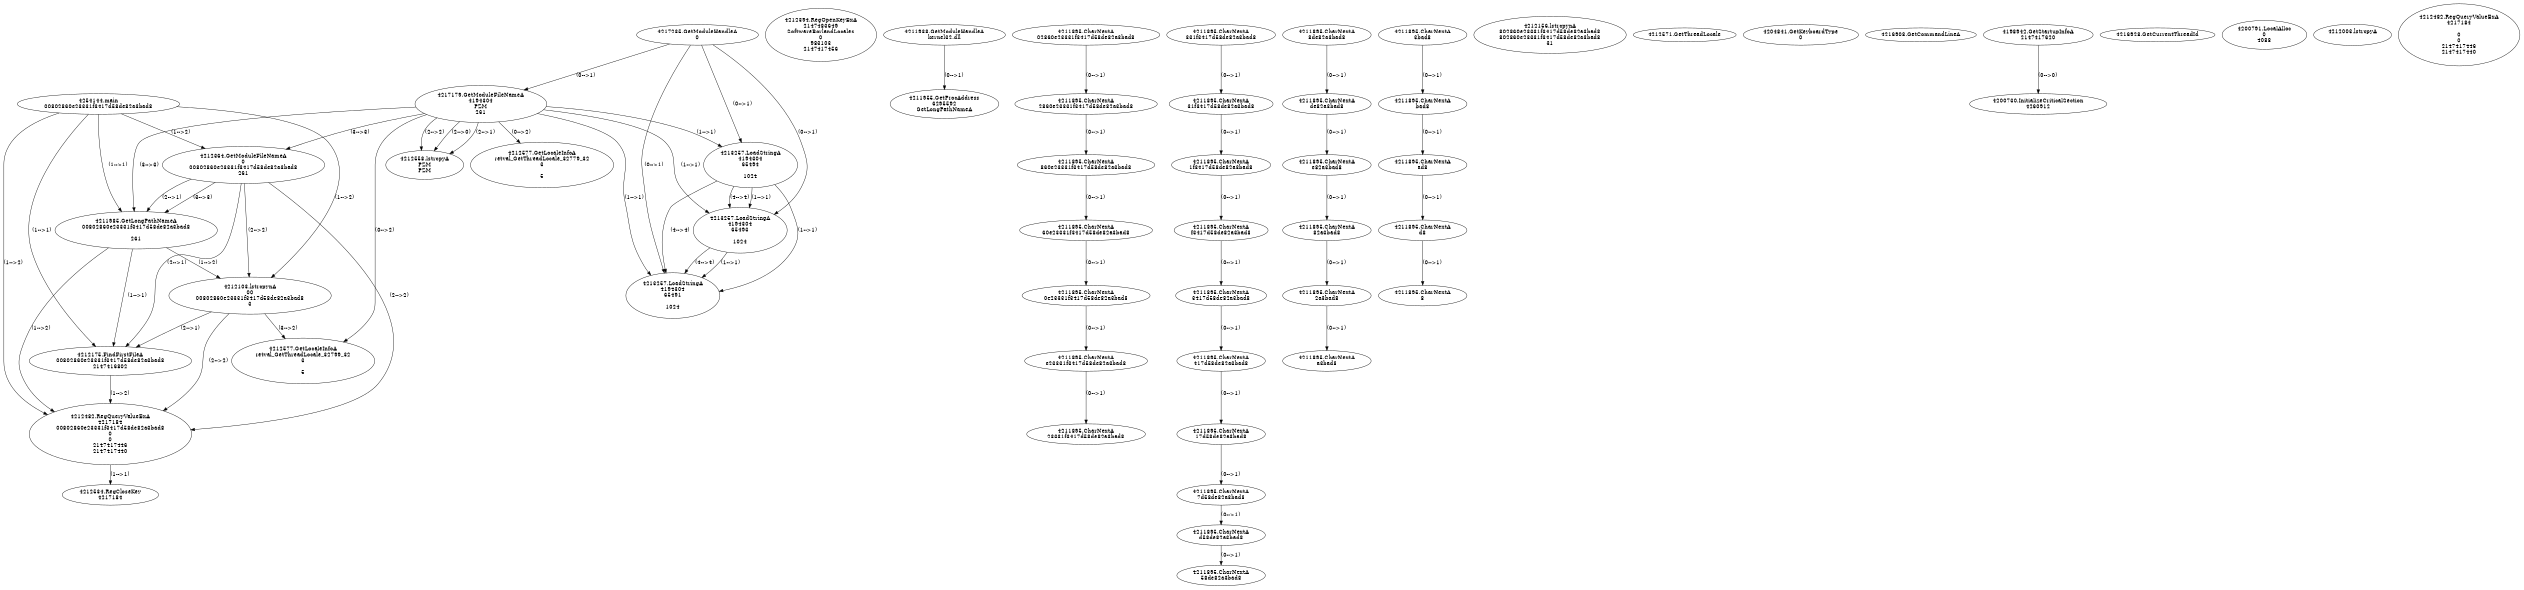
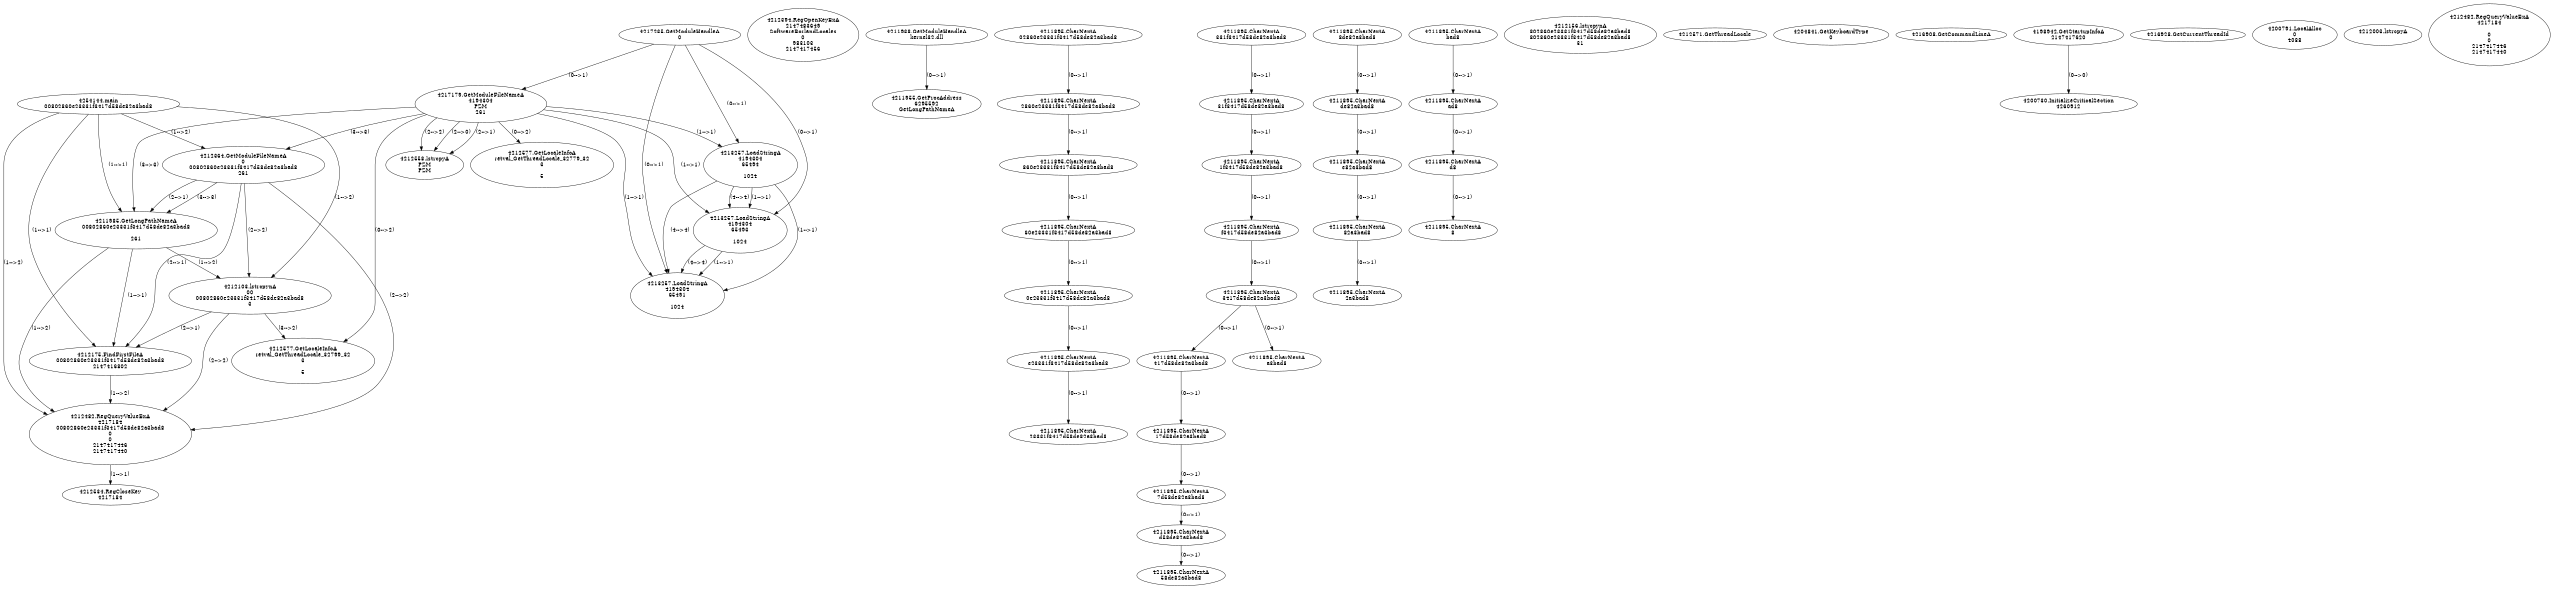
node "4211895.CharNextA 3bad8": removed
edge "4211895.CharNextA 2a3bad8" -> "4211895.CharNextA a3bad8": now "4211895.CharNextA 3417d58de82a3bad8" -> "4211895.CharNextA a3bad8"
